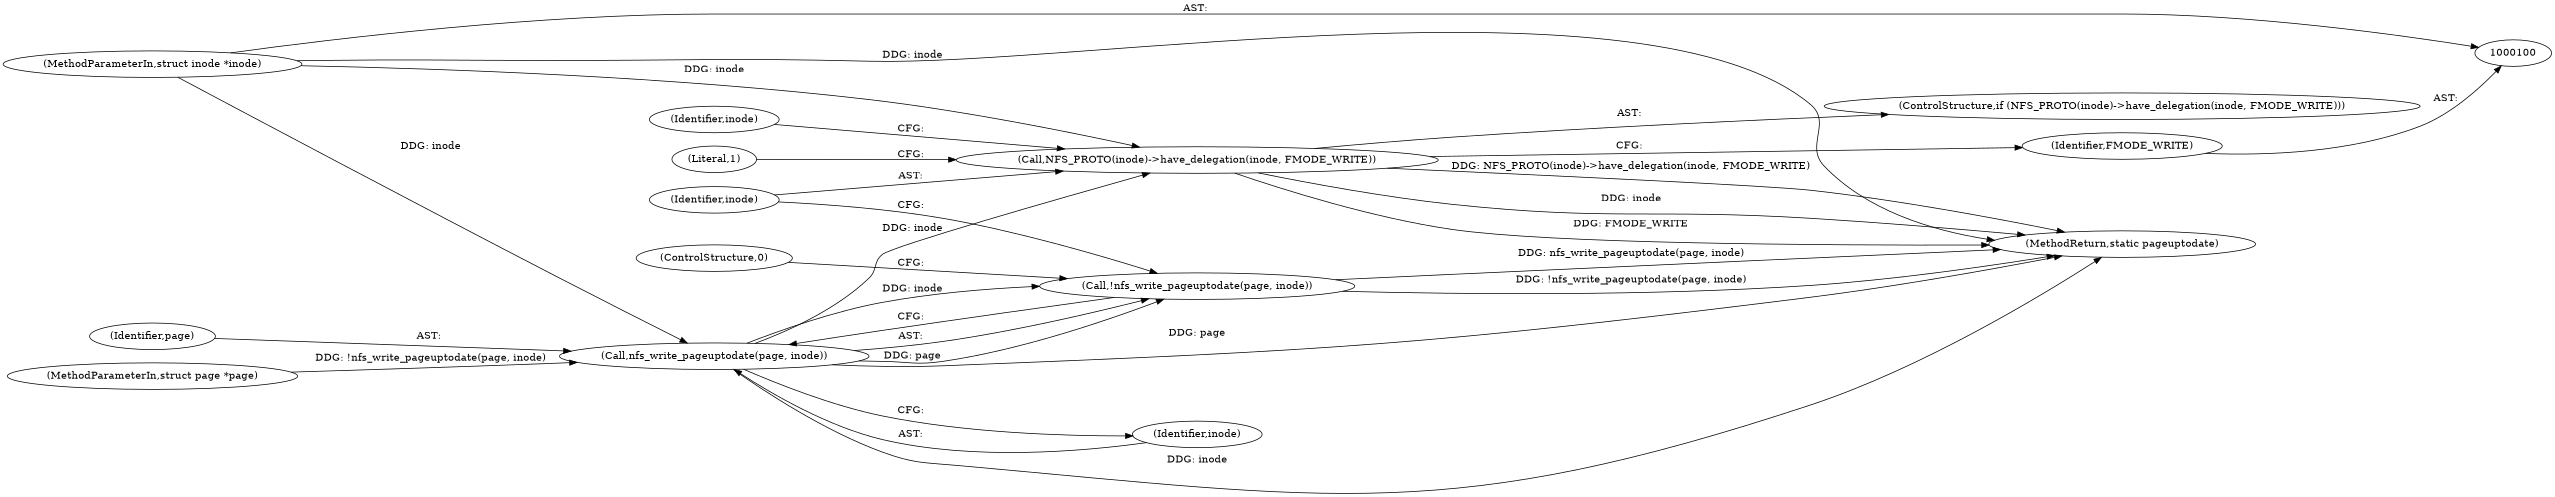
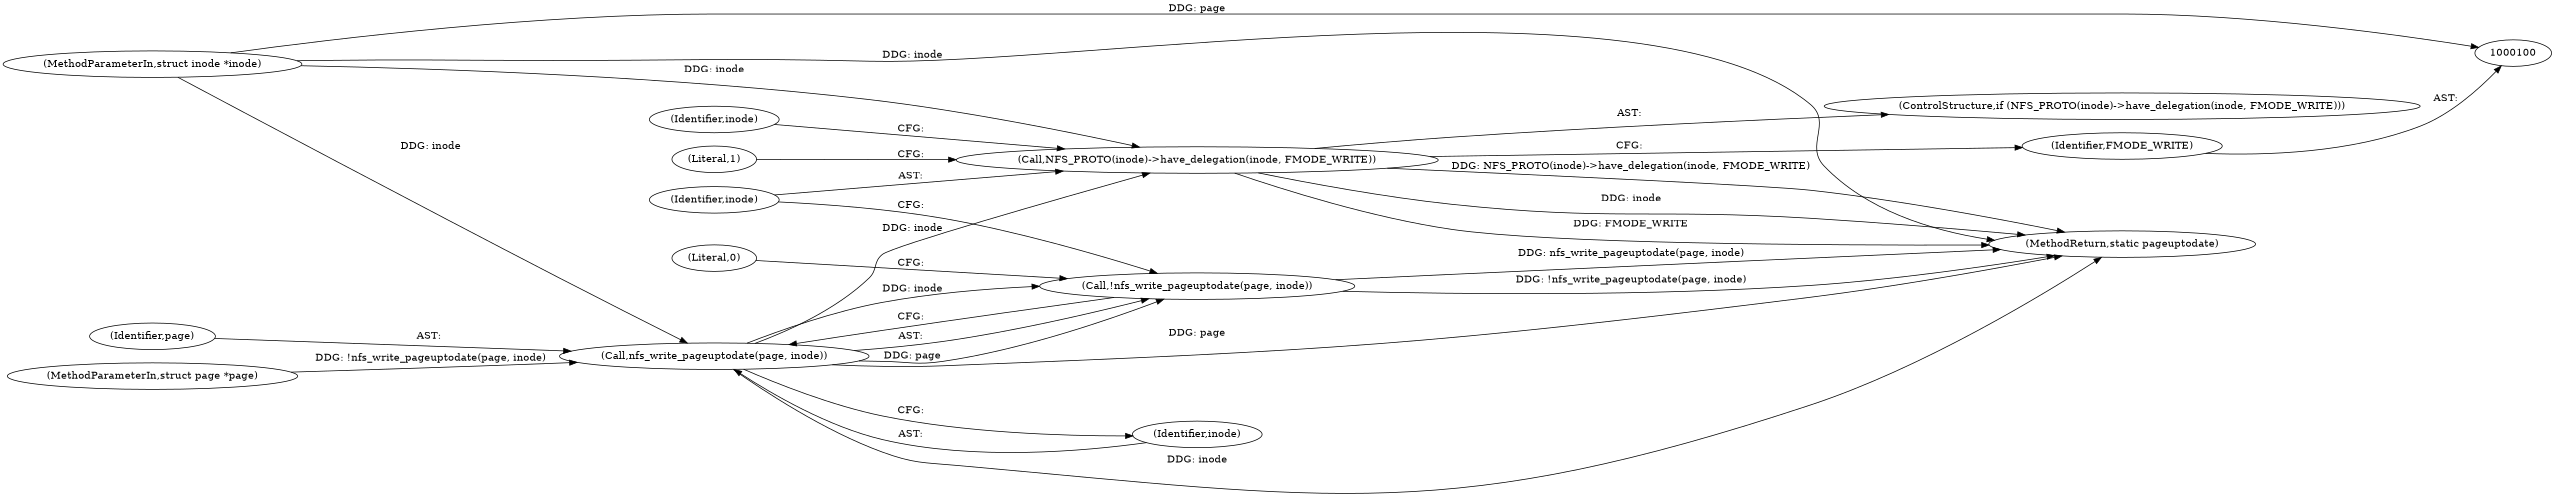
edge "(MethodParameterIn,struct inode *inode)" -> "1000100": label "AST: " -> "DDG: page"
node "(ControlStructure,0)": label "(ControlStructure,0)" -> "(Literal,0)"
